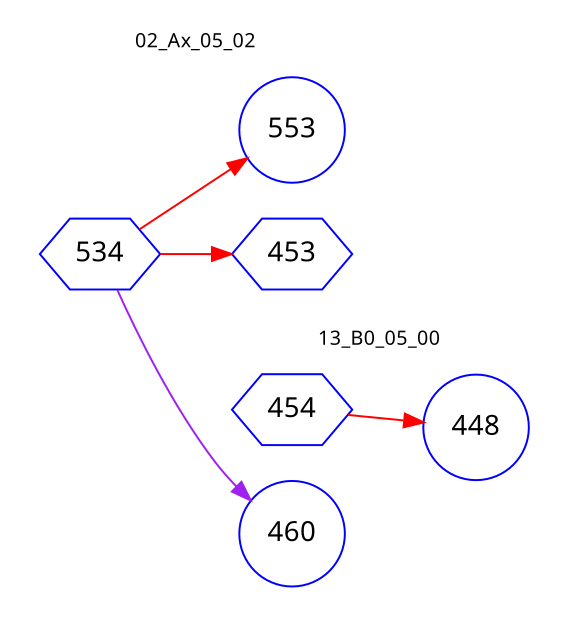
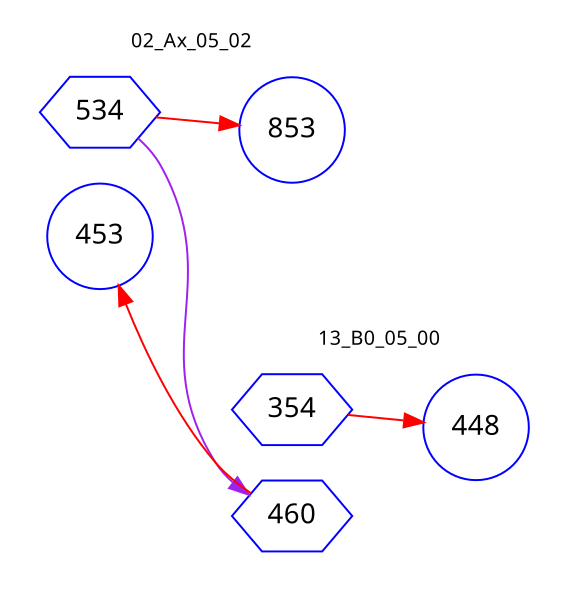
node "553": label "553" -> "853"
edge "534" -> "453": now "460" -> "453"
node "453": shape hexagon -> circle
node "454": label "454" -> "354"
node "460": shape circle -> hexagon
